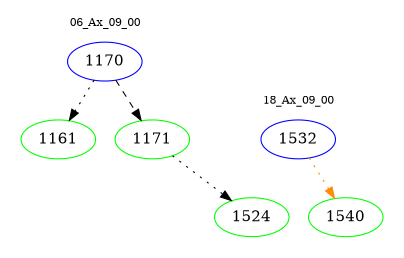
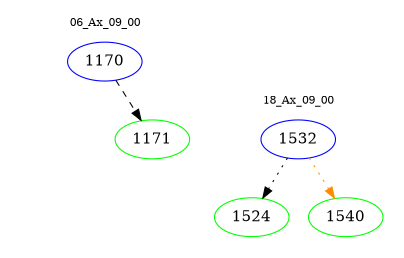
node "1161": removed
edge "1171" -> "1524": now "1532" -> "1524"
